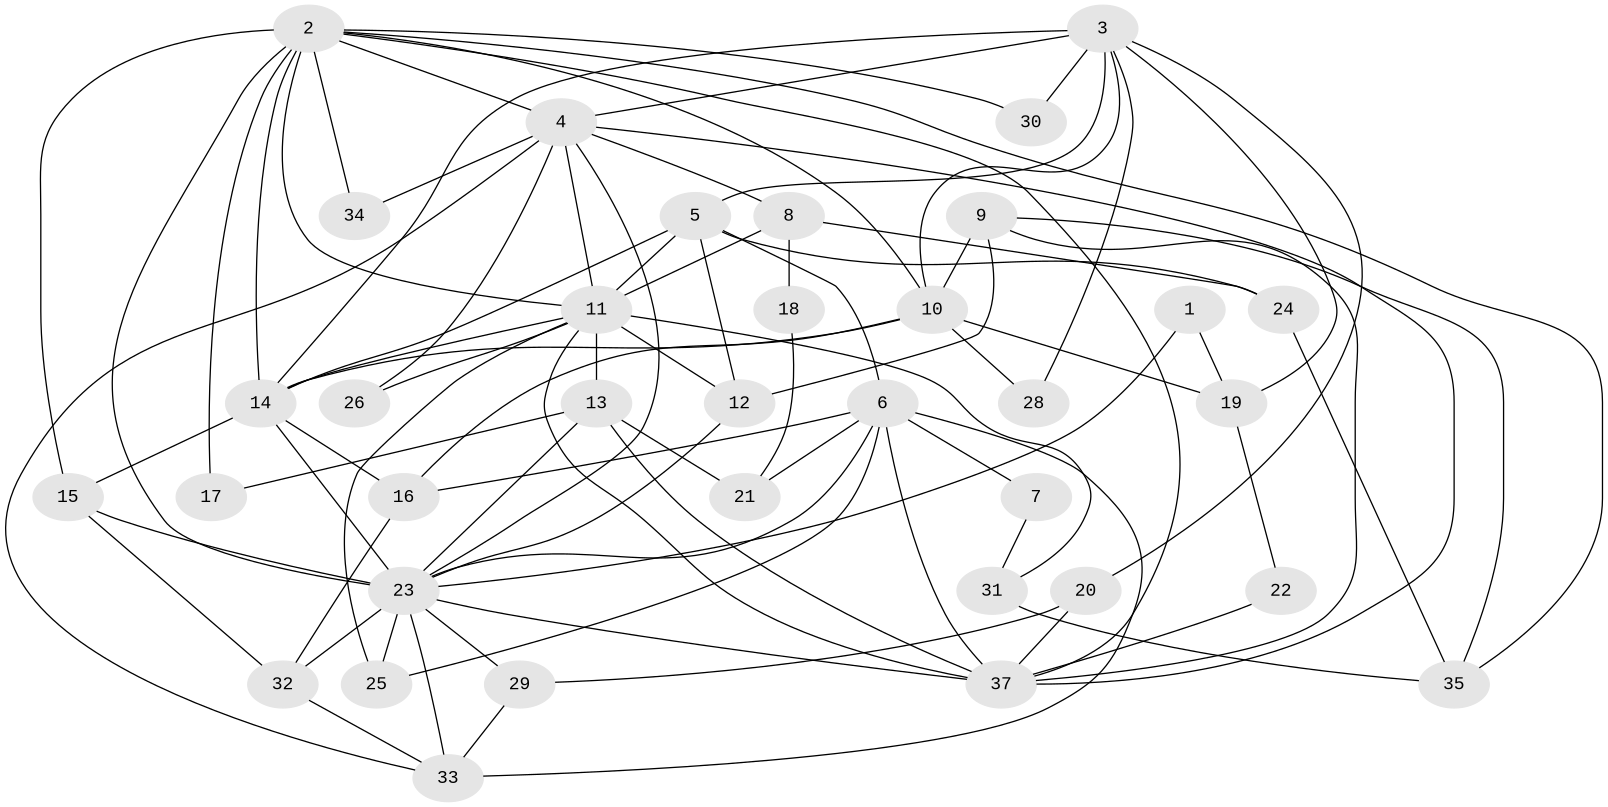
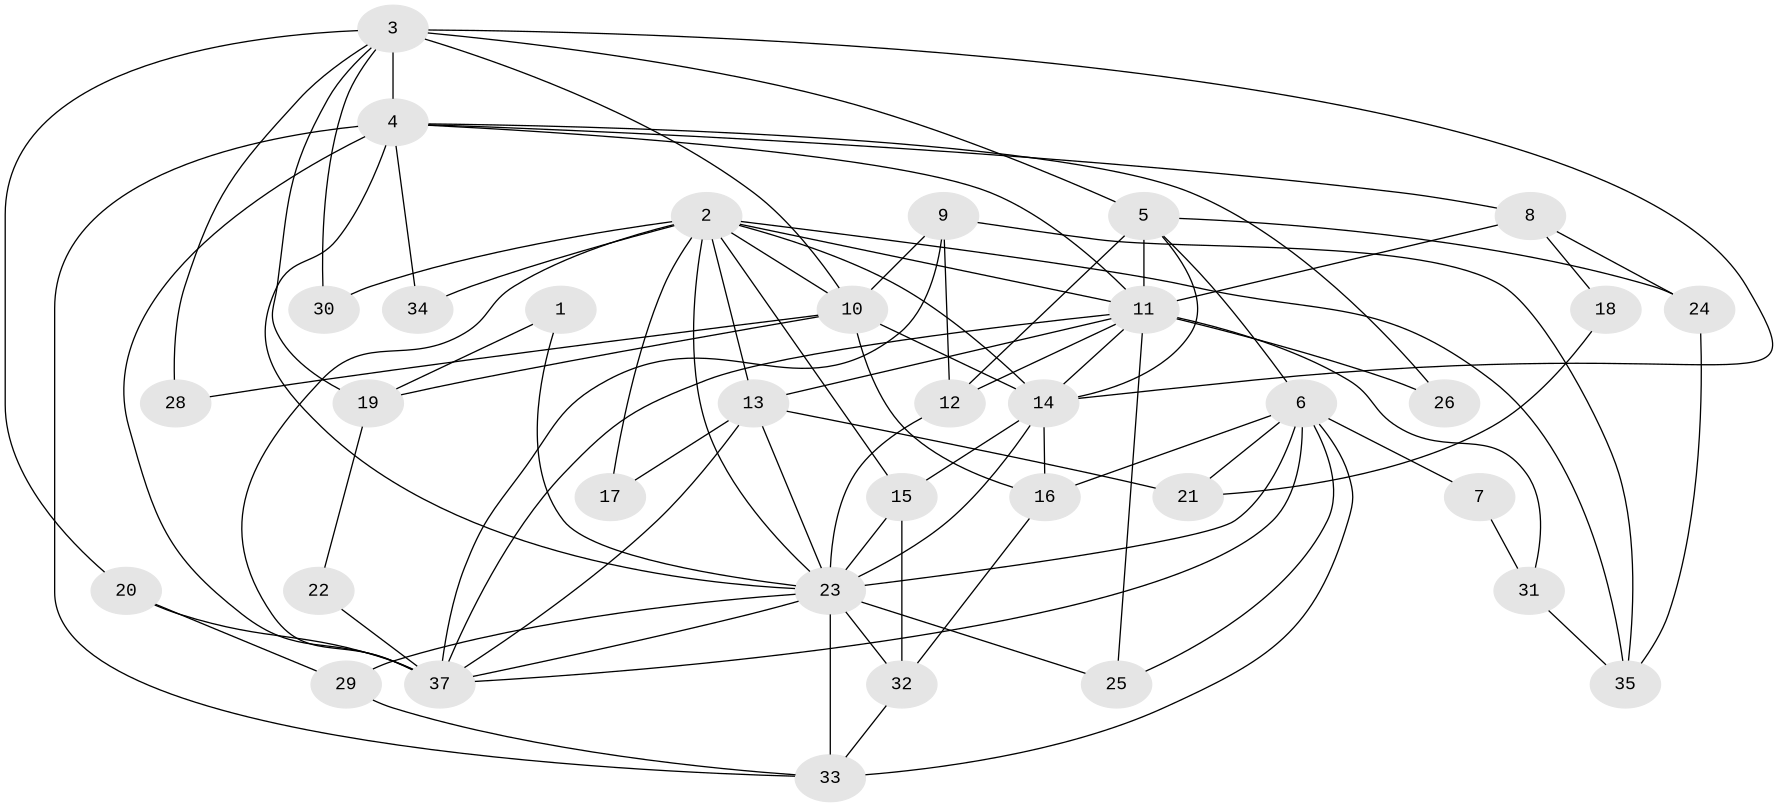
edge "2" -- "4": now "2" -- "13"
